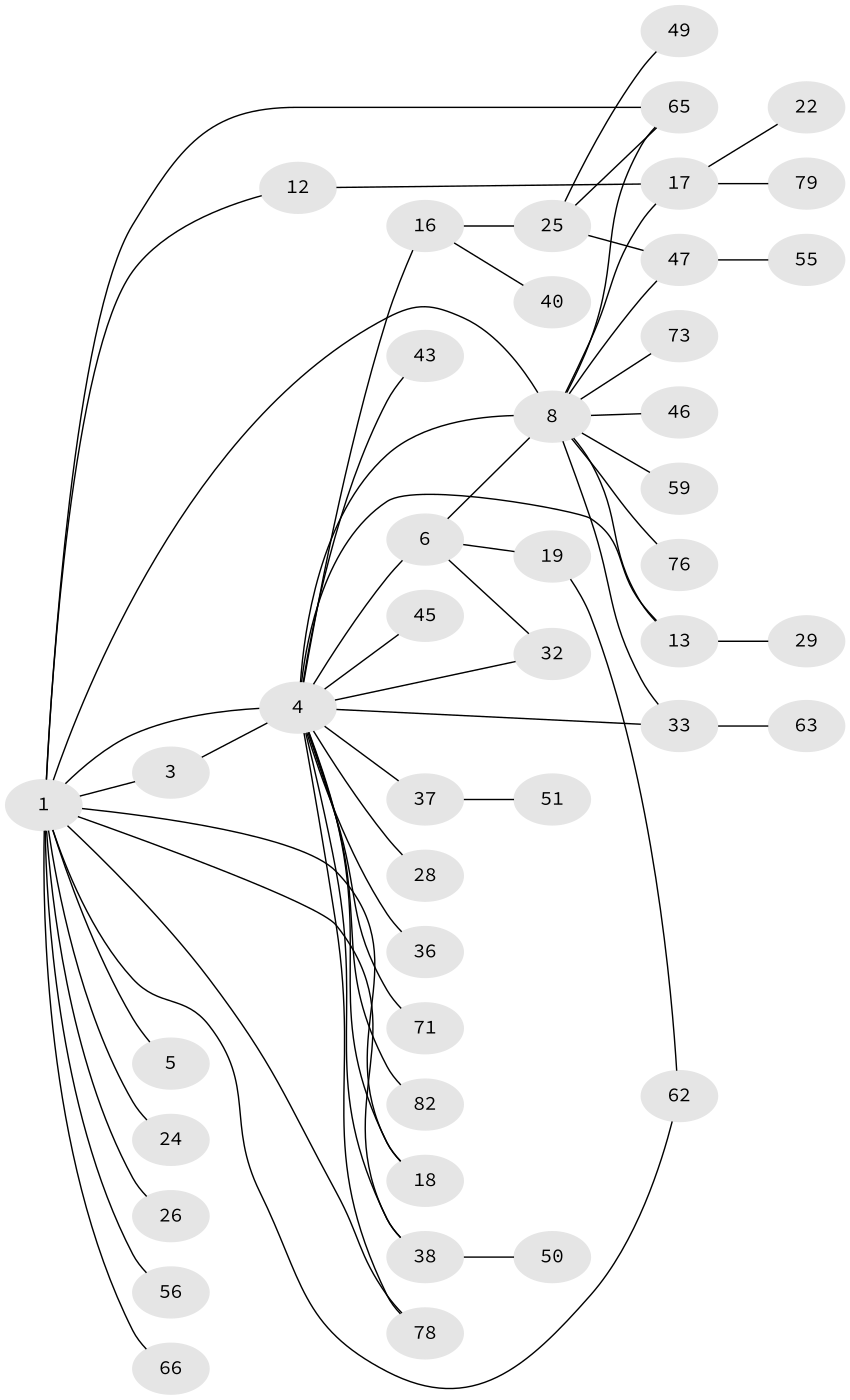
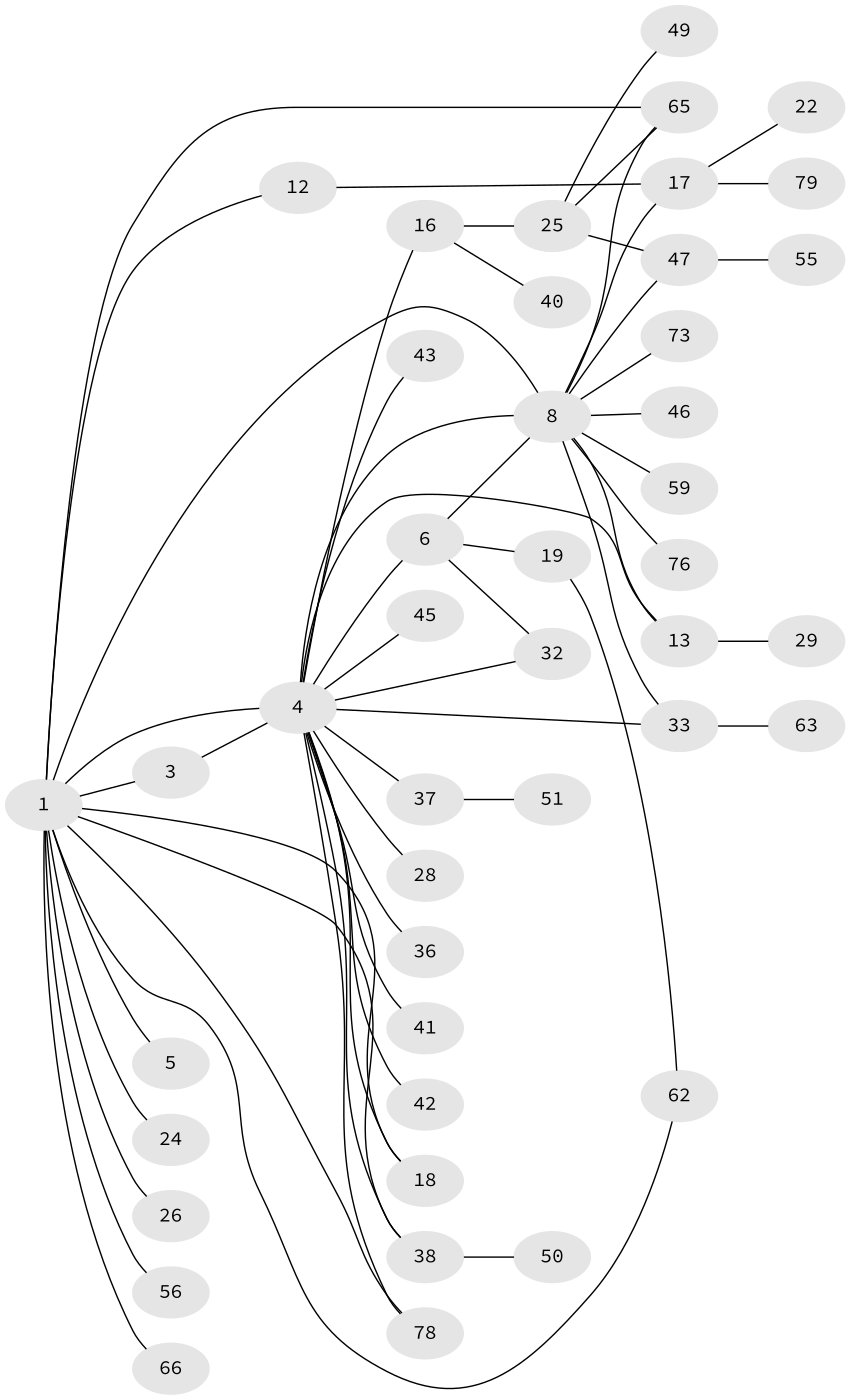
node "71": label "71" -> "41"
node "82": label "82" -> "42"
